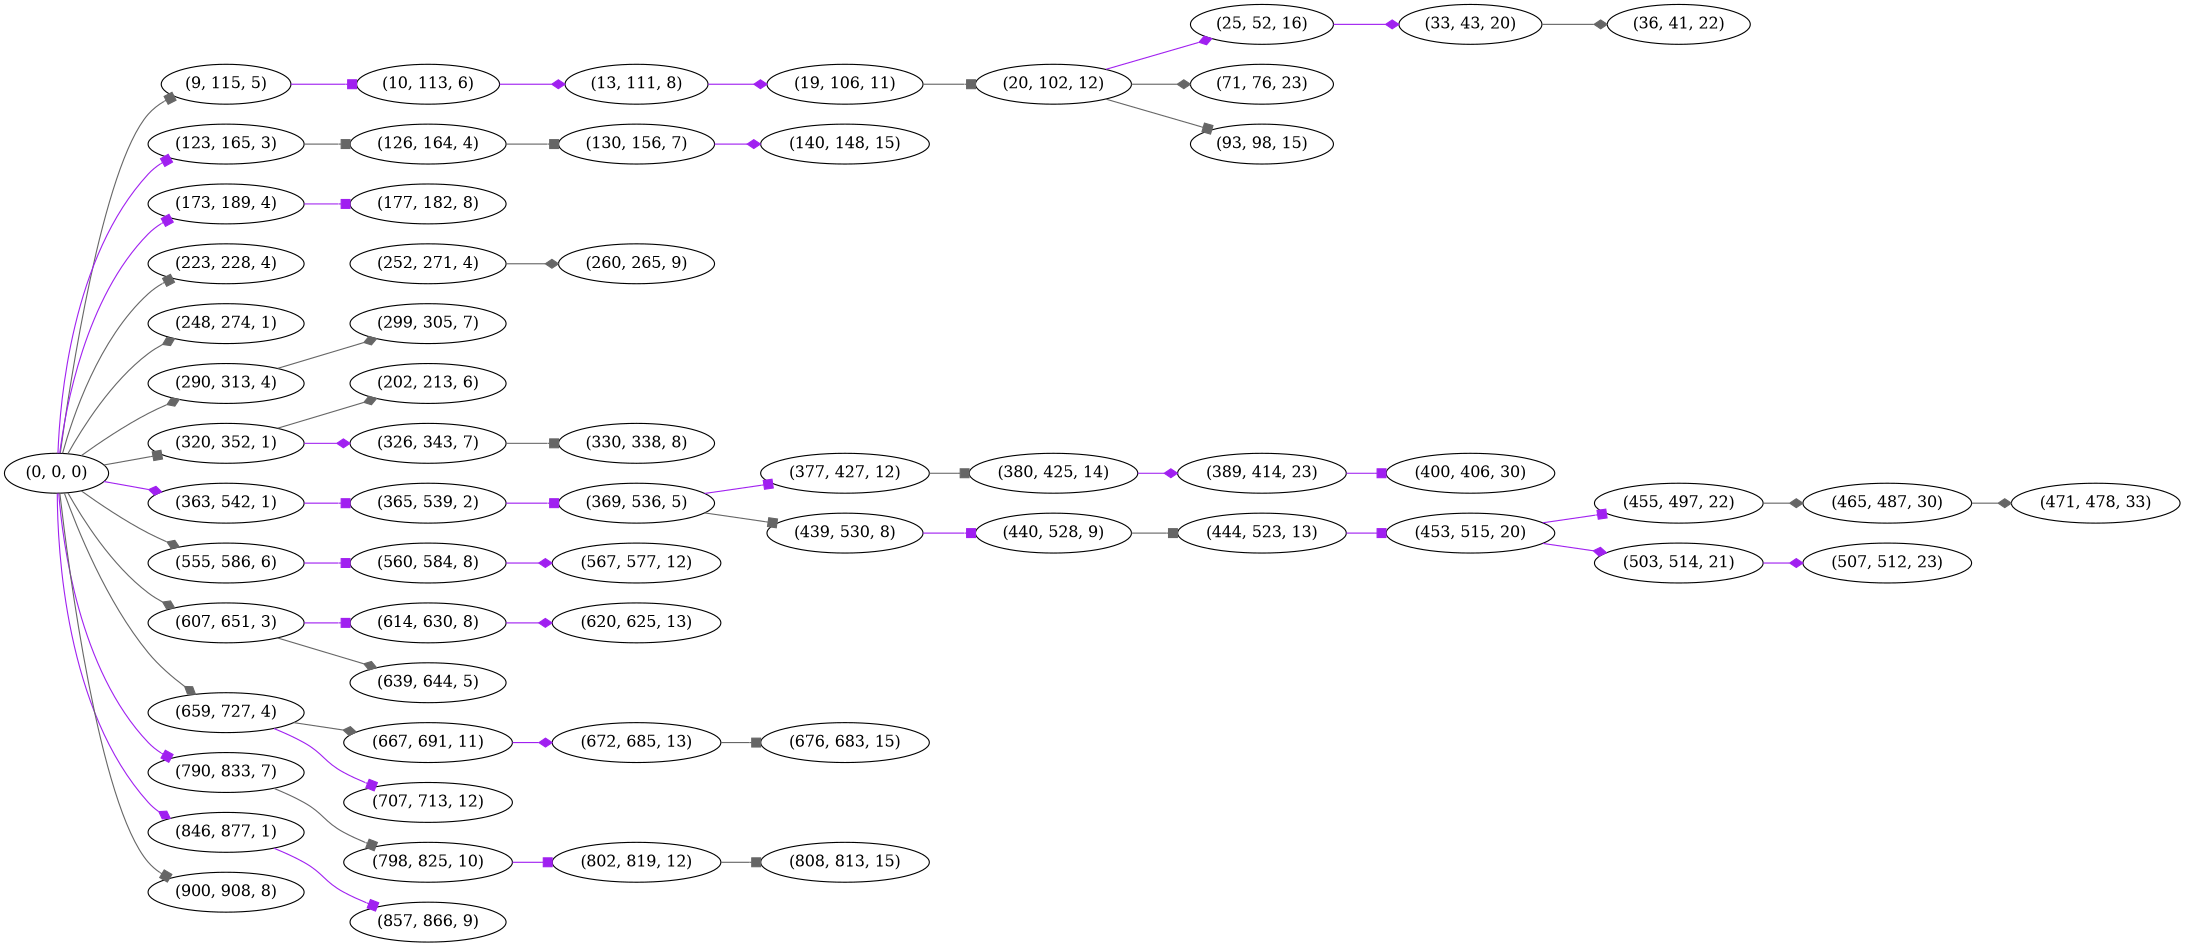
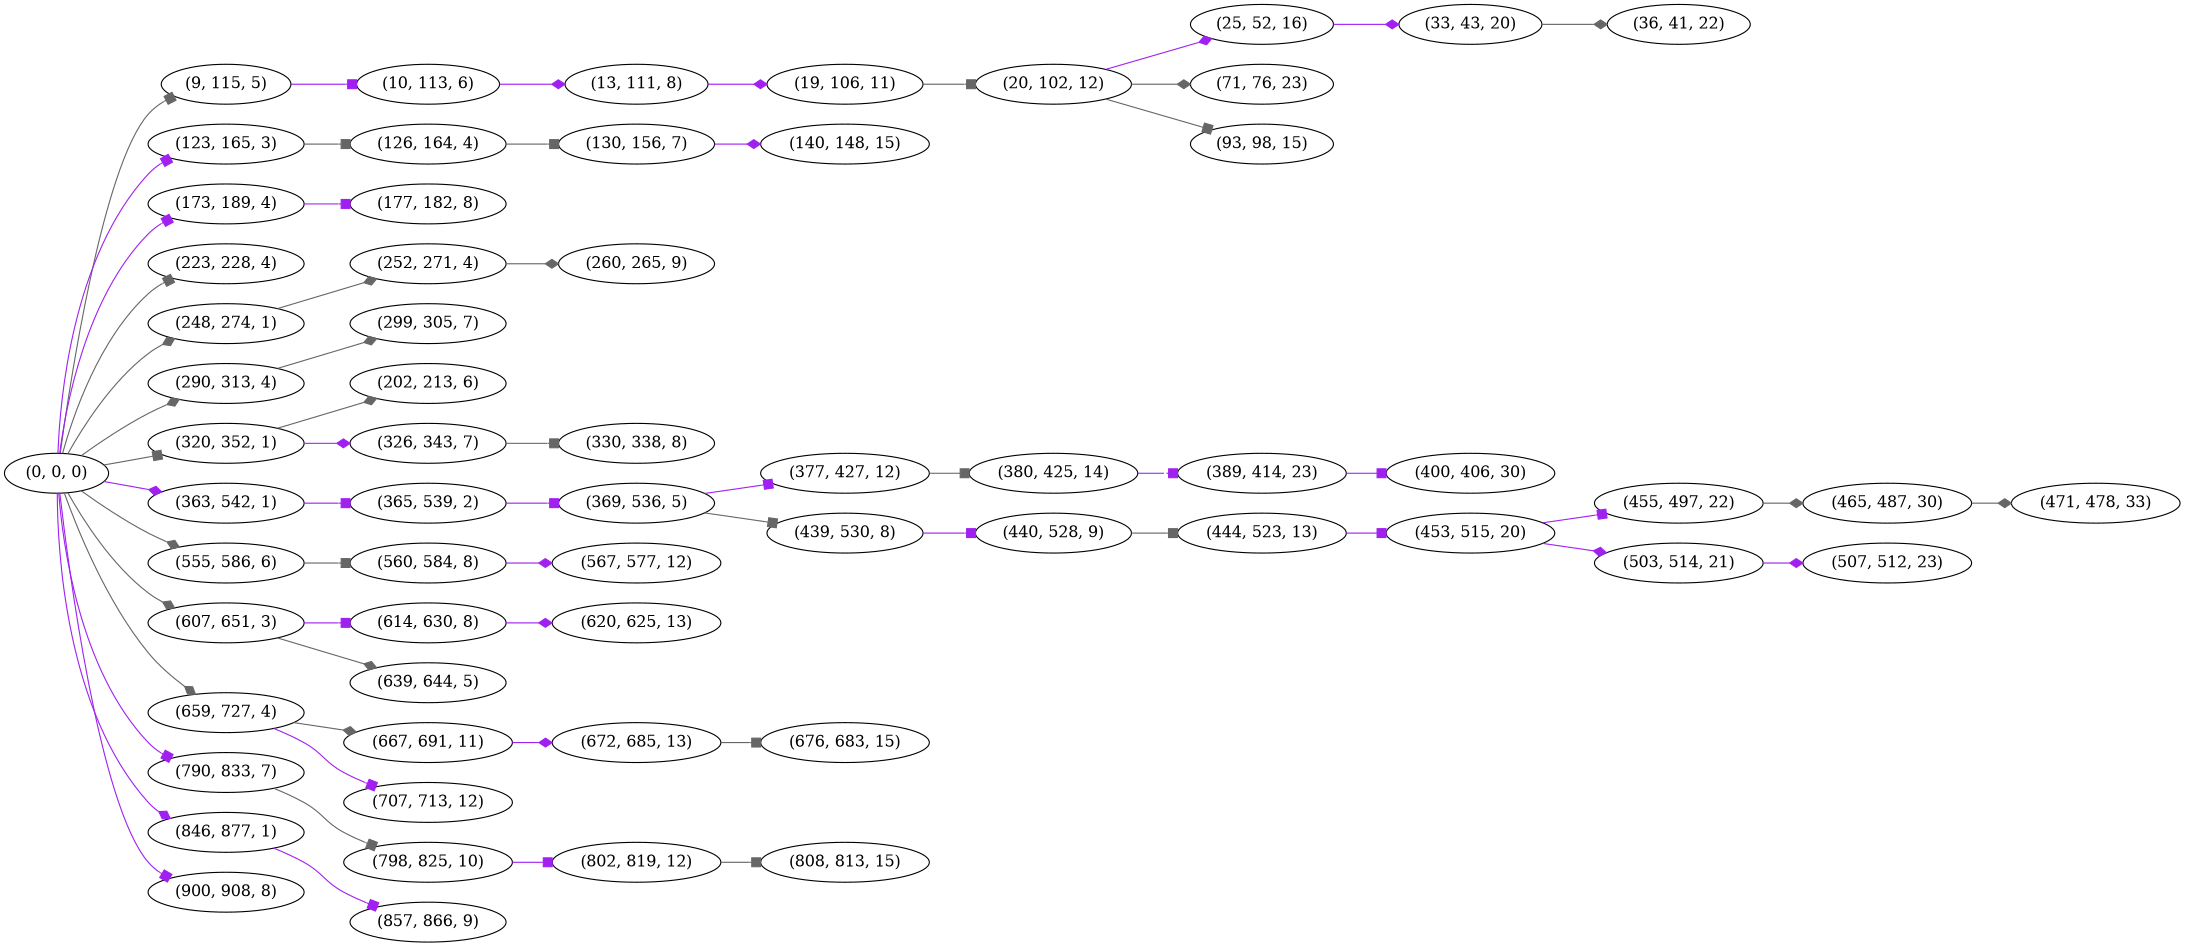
edge "(248, 274, 1)" -> "(252, 271, 4)": added
edge "(380, 425, 14)" -> "(389, 414, 23)": arrowhead diamond -> box
edge "(555, 586, 6)" -> "(560, 584, 8)": color purple -> gray40
edge "(0, 0, 0)" -> "(900, 908, 8)": color gray40 -> purple
